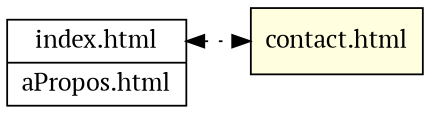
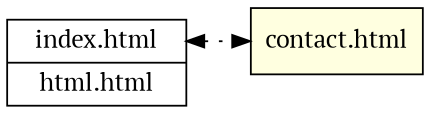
node "index.html": text "aPropos.html" -> "html.html"
